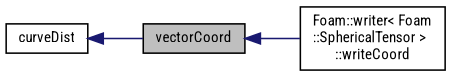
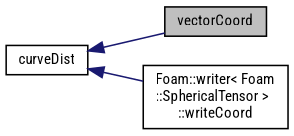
edge "Foam::writer< Foam ::SphericalTensor > ::writeCoord" -> "vectorCoord": now "Foam::writer< Foam ::SphericalTensor > ::writeCoord" -> "curveDist"
